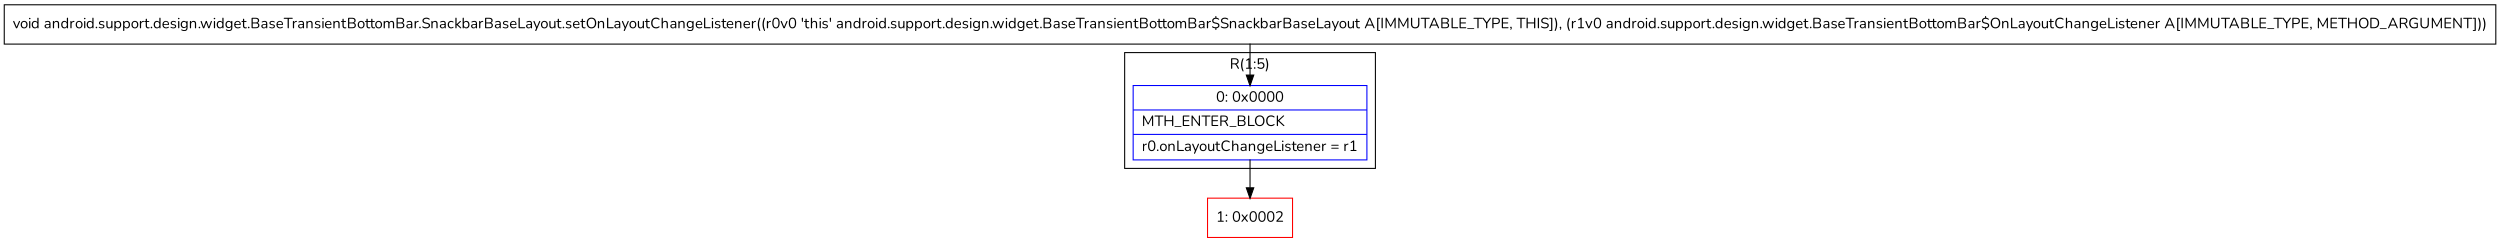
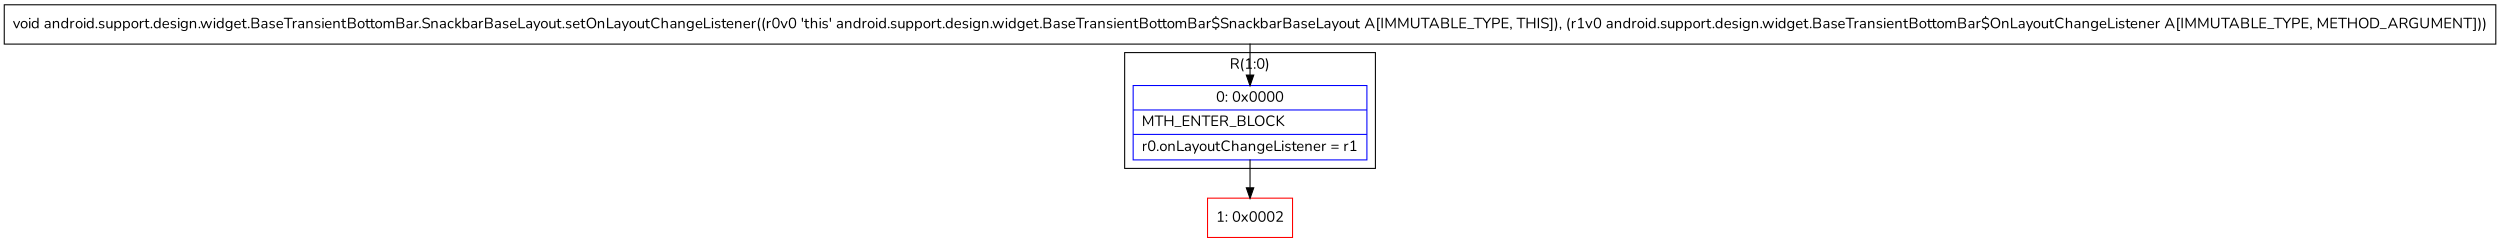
cluster "R(1:5)": label "R(1:5)" -> "R(1:0)"
